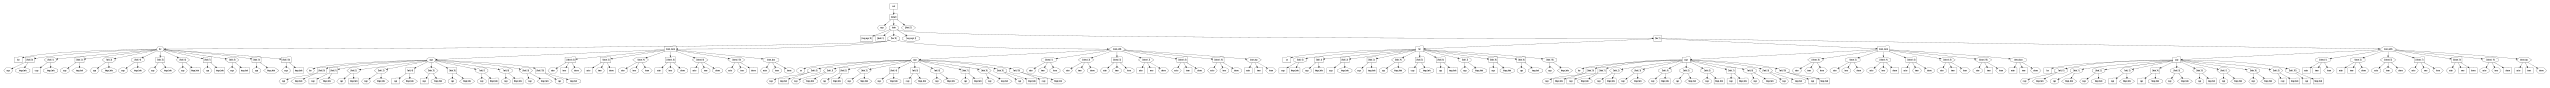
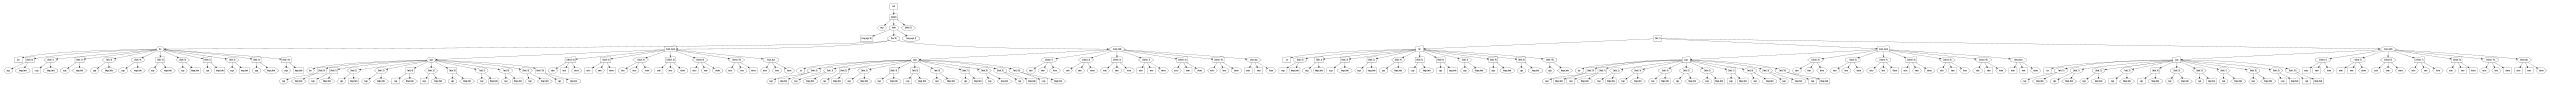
node "('plate', 1)": removed
edge "chain" -> "('bar', 1)": removed
